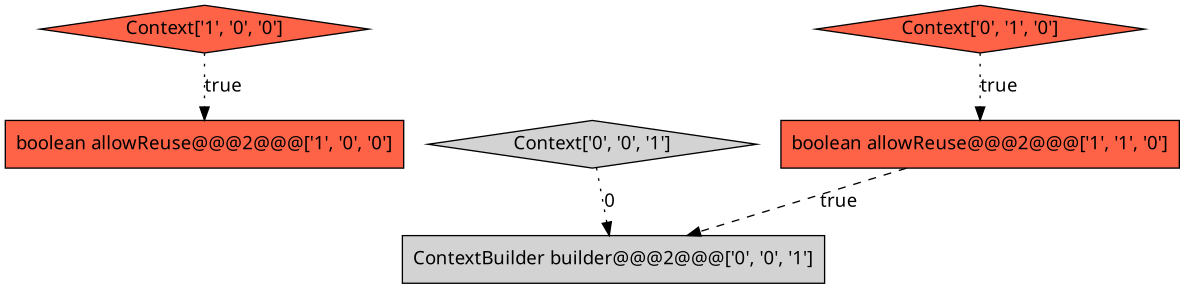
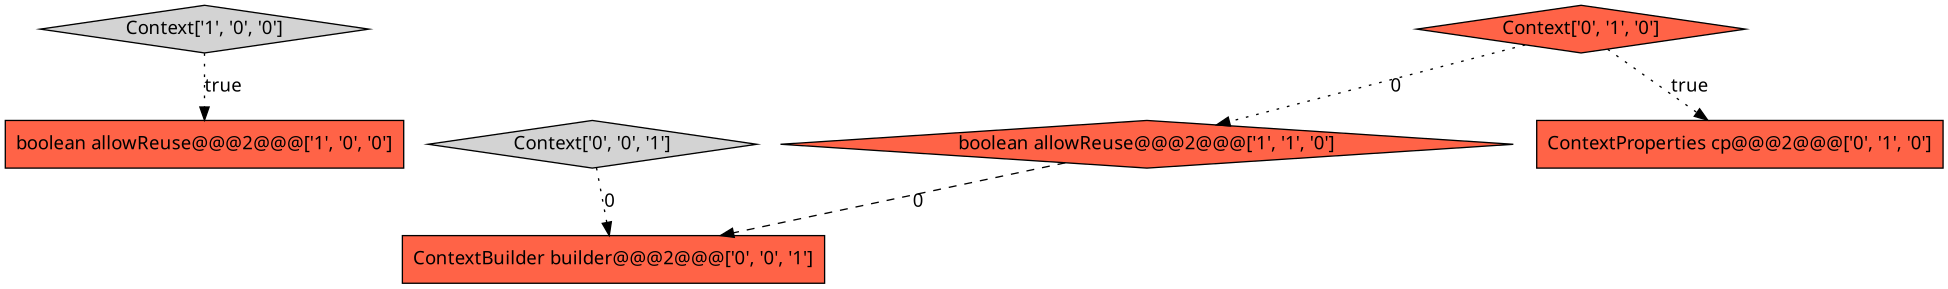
node "Context['1', '0', '0']": fillcolor tomato -> lightgray
edge "Context['0', '1', '0']" -> "boolean allowReuse@@@2@@@['1', '1', '0']": label "true" -> "0"
node "boolean allowReuse@@@2@@@['1', '1', '0']": shape box -> diamond
node "ContextProperties cp@@@2@@@['0', '1', '0']": added
edge "boolean allowReuse@@@2@@@['1', '1', '0']" -> "ContextBuilder builder@@@2@@@['0', '0', '1']": label "true" -> "0"
node "ContextBuilder builder@@@2@@@['0', '0', '1']": fillcolor lightgray -> tomato
